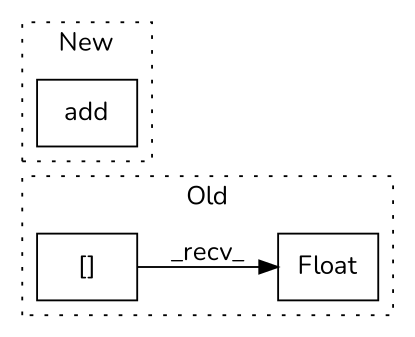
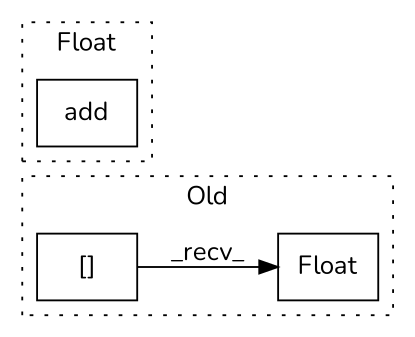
cluster "New": label "New" -> "Float"
